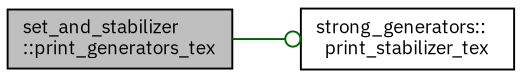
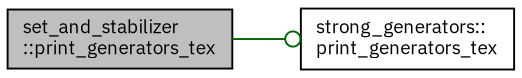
node "strong_generators:: print_stabilizer_tex": label "strong_generators:: print_stabilizer_tex" -> "strong_generators:: print_generators_tex"
